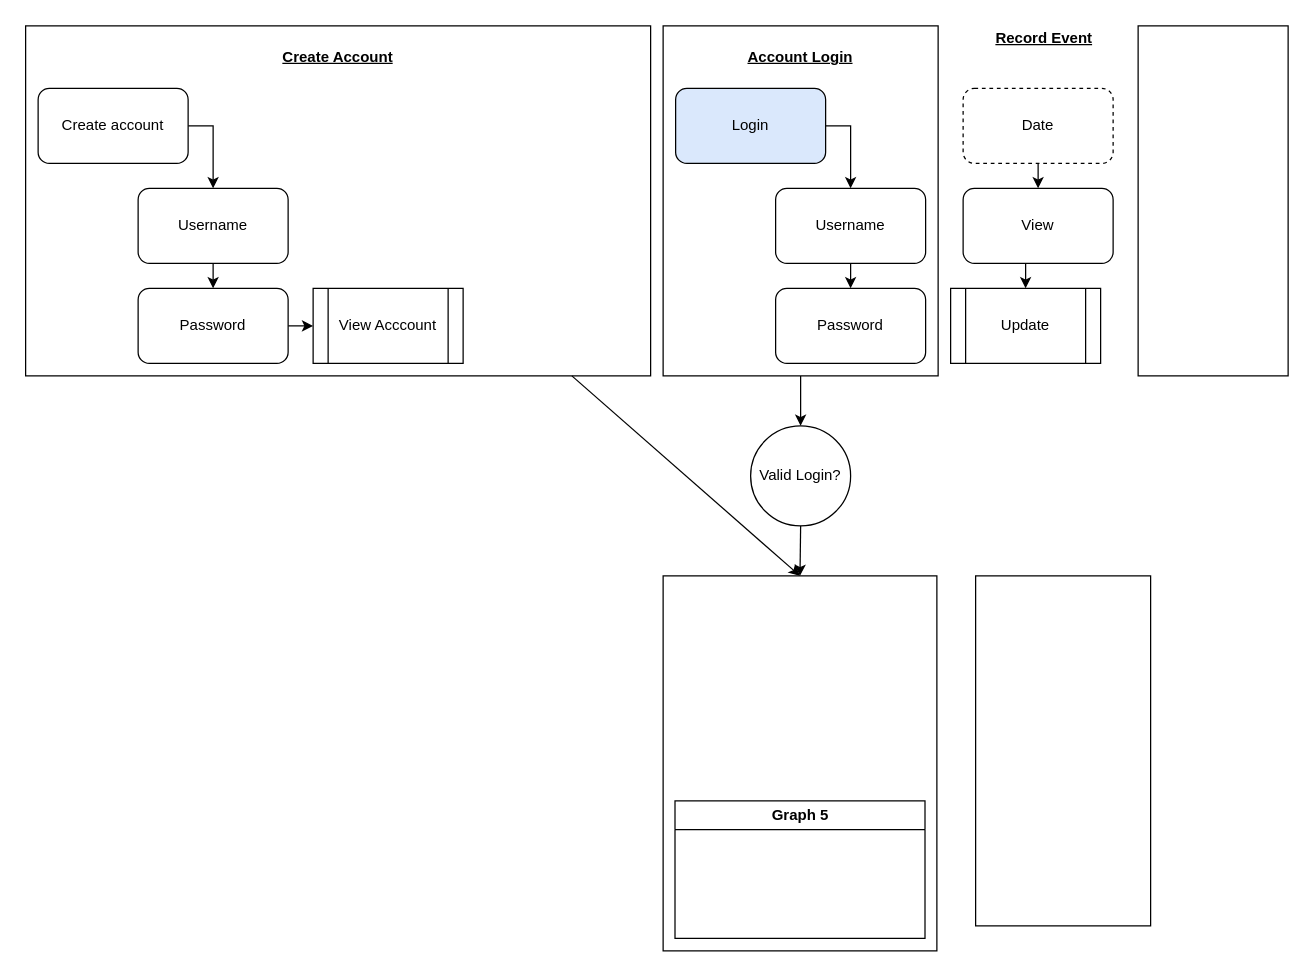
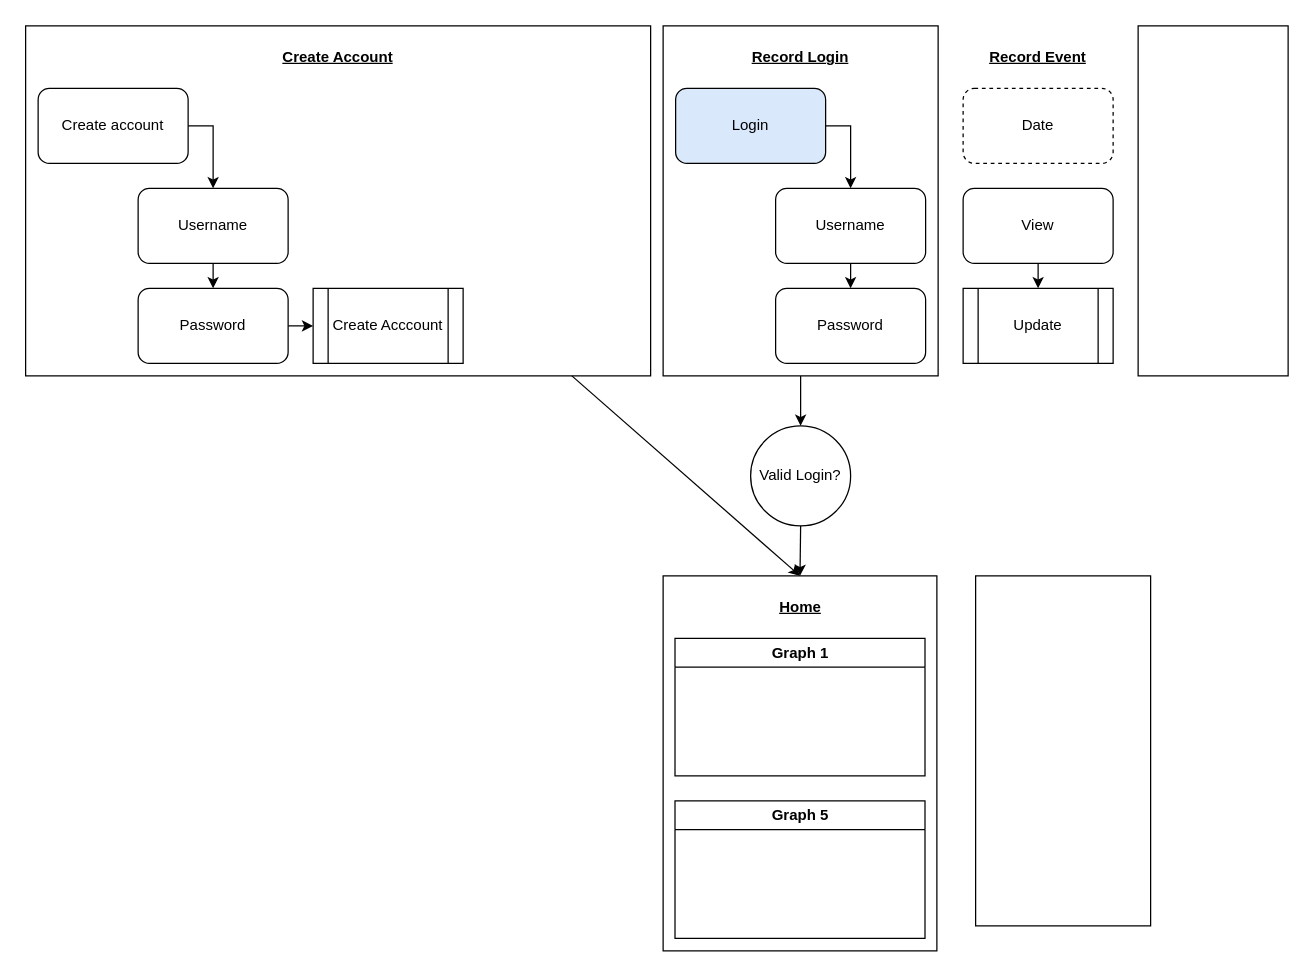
node "Record Event": moved (1044, 38) -> (1038, 57)
node "Account Login": label "Account Login" -> "Record Login"
edge "Date" -> "View": removed
node "View Acccount": label "View Acccount" -> "Create Acccount"
node "Update": moved (1026, 326) -> (1038, 326)
node "Home": added
node "Graph 1": added
